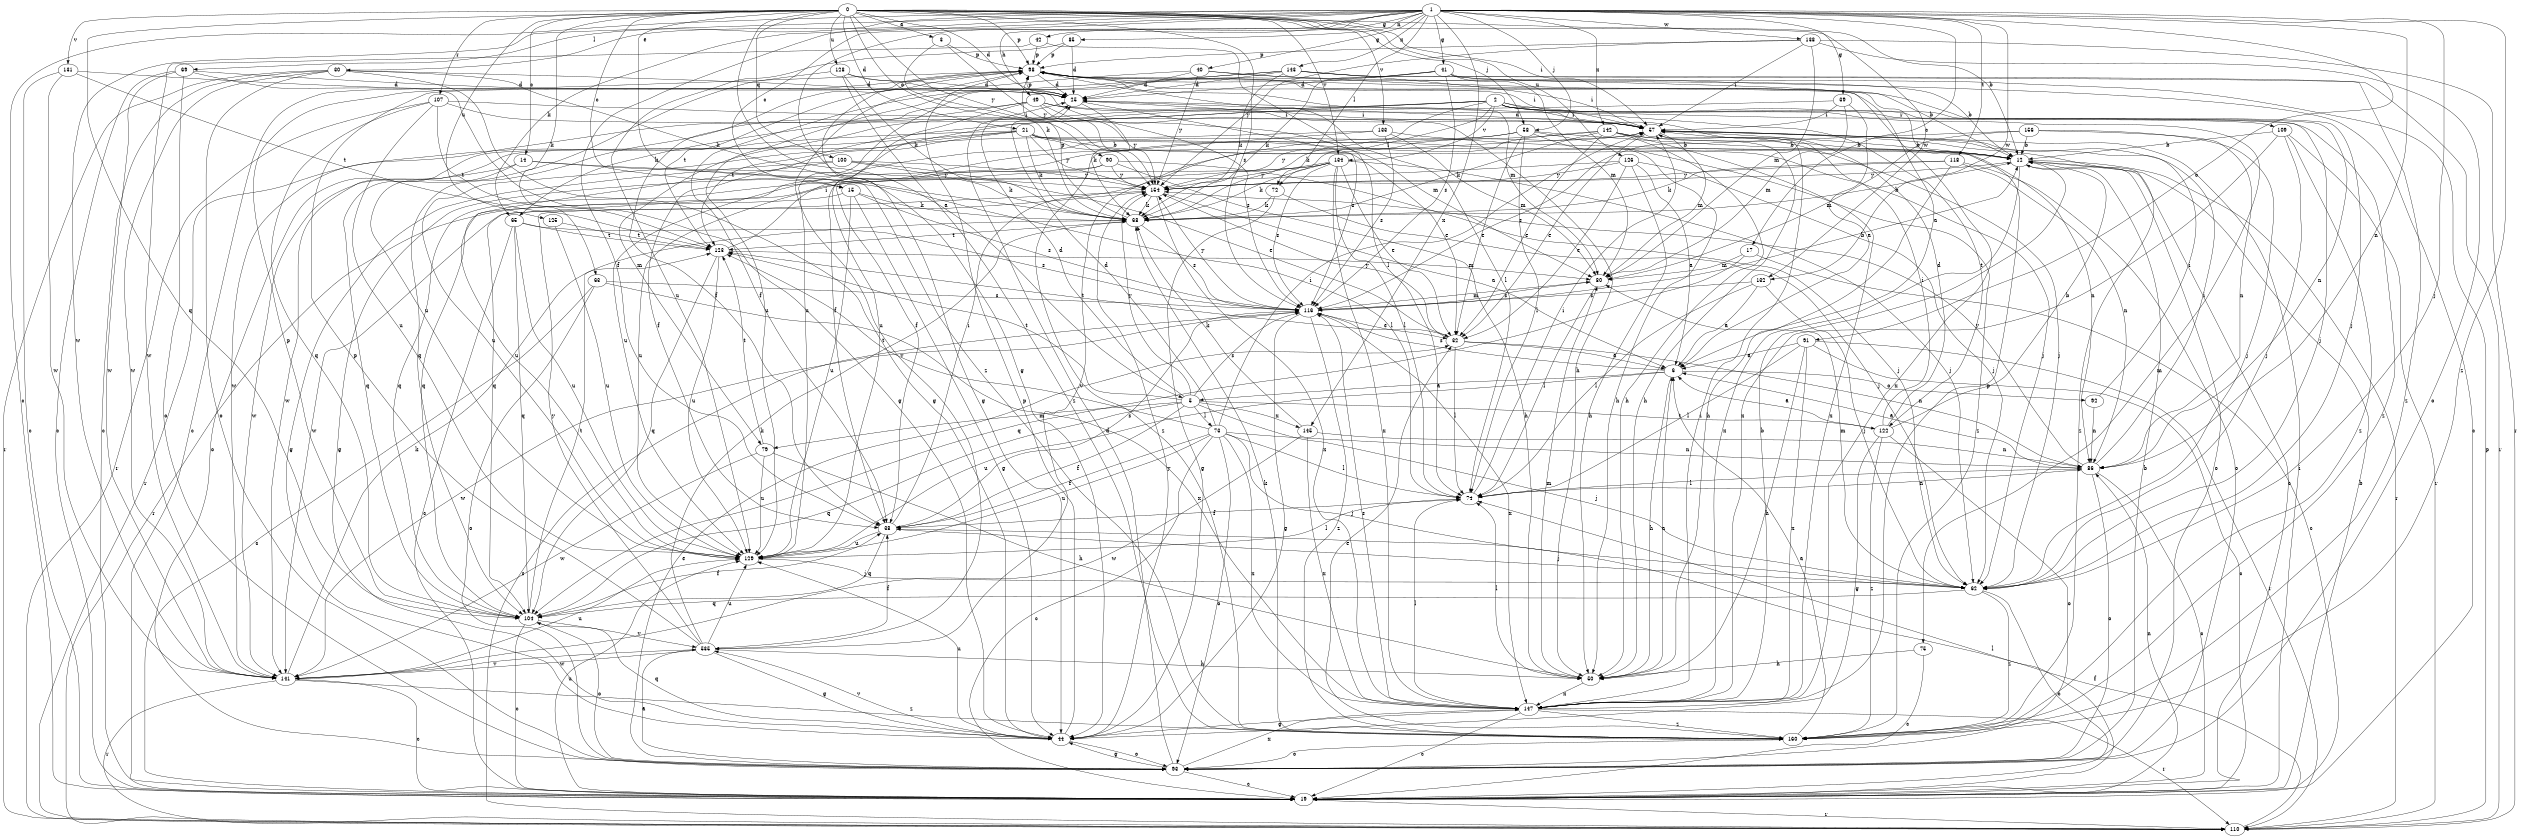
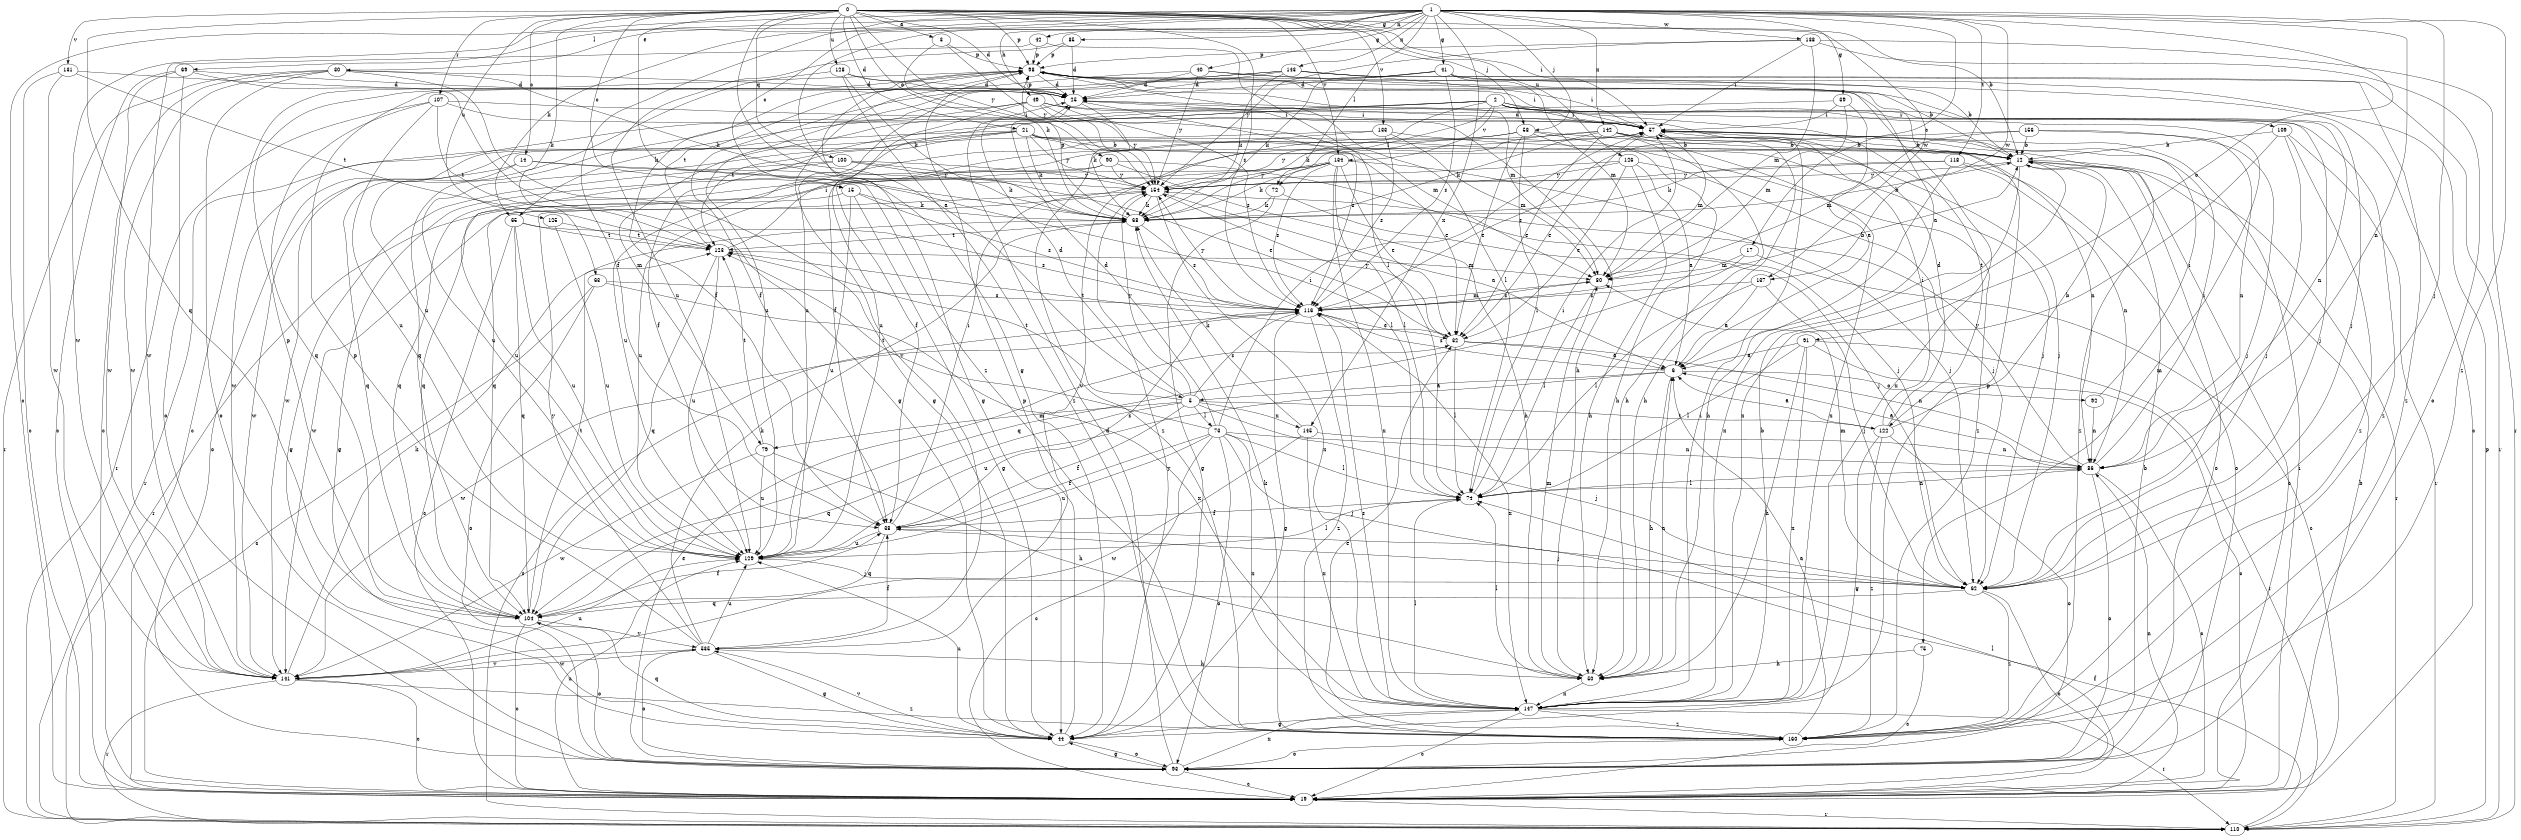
edge "62" -> "98": reversed
node "132": label "132" -> "137"
edge "535" -> "93": label "a" -> "o"
